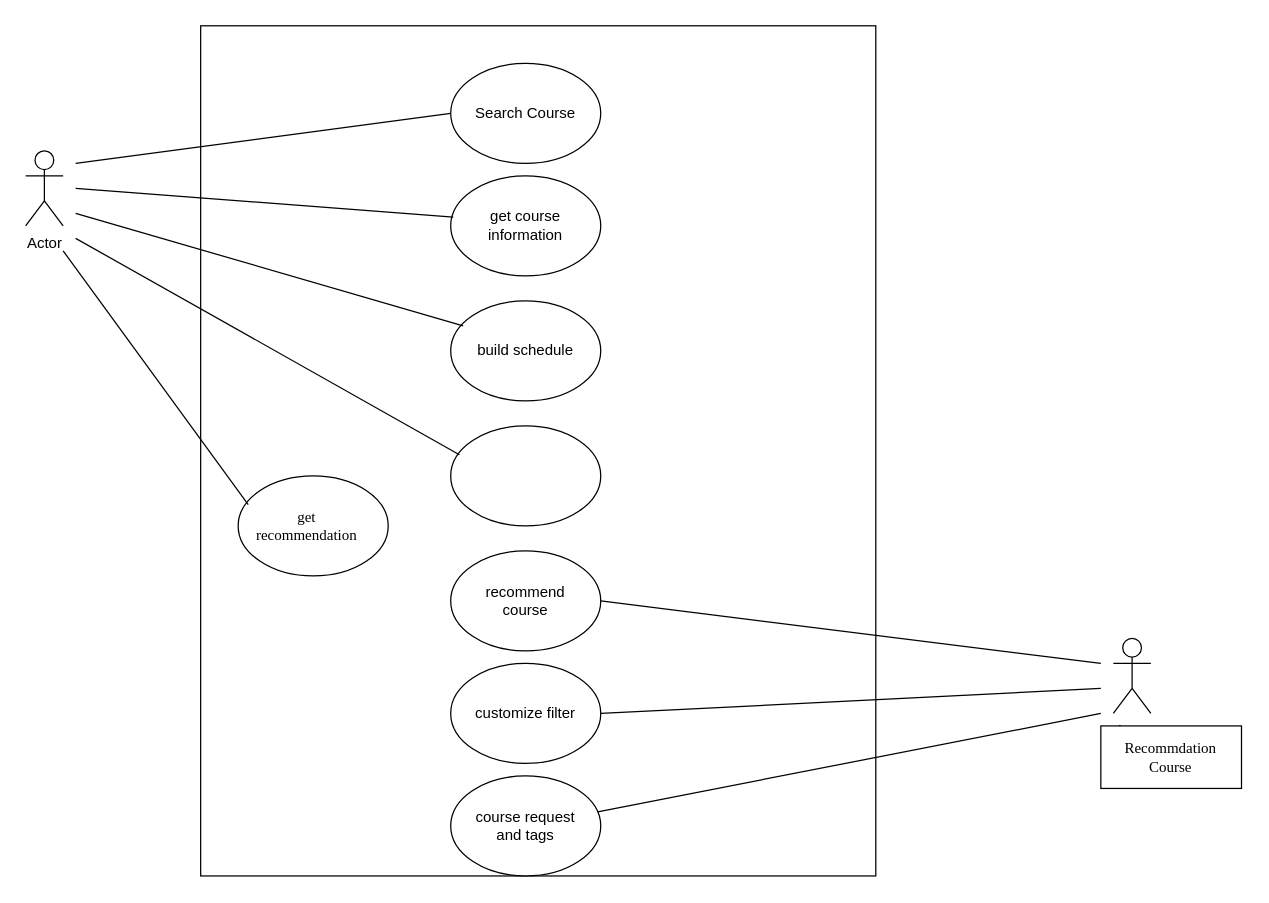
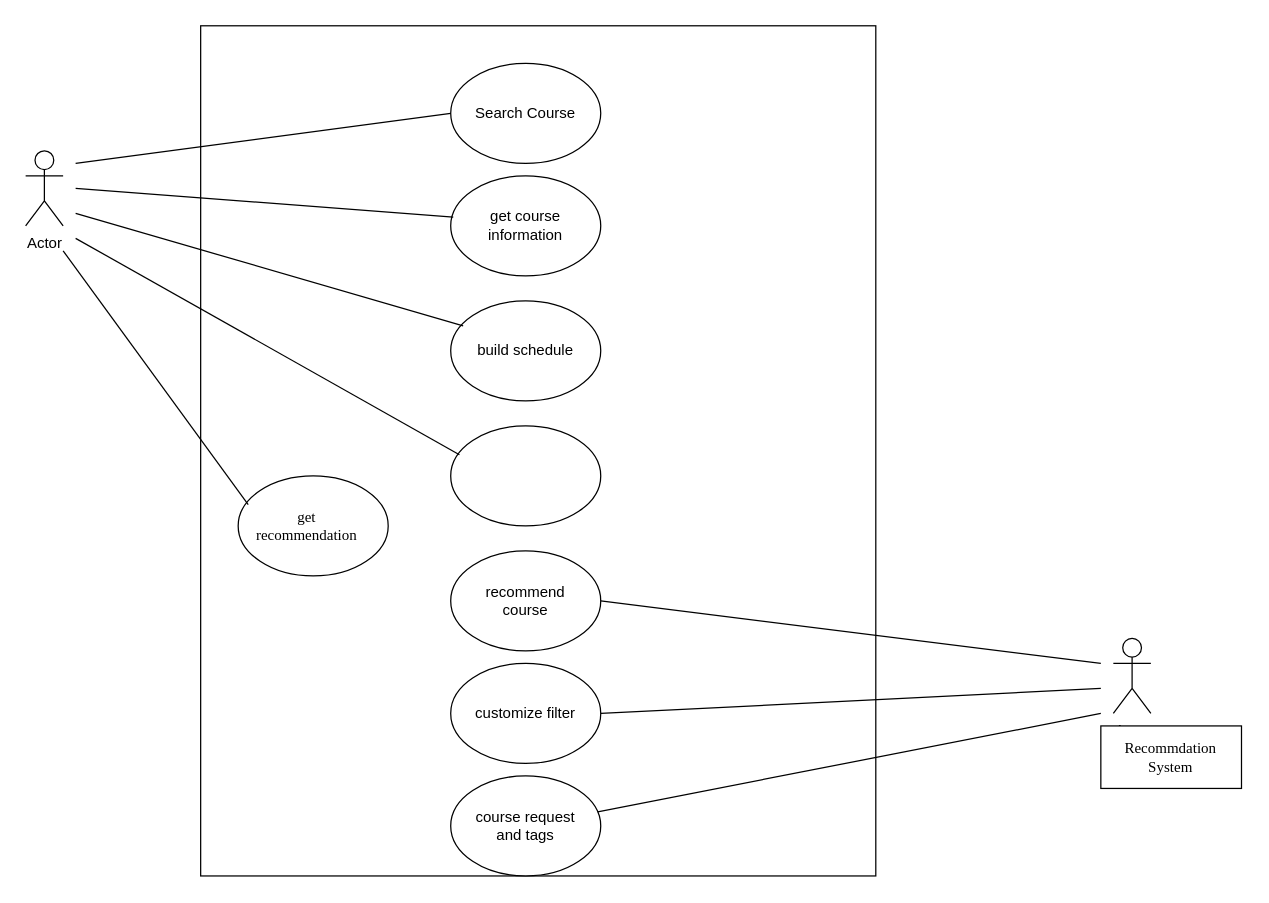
node "Recommdation Course": label "Recommdation Course" -> "Recommdation System"
